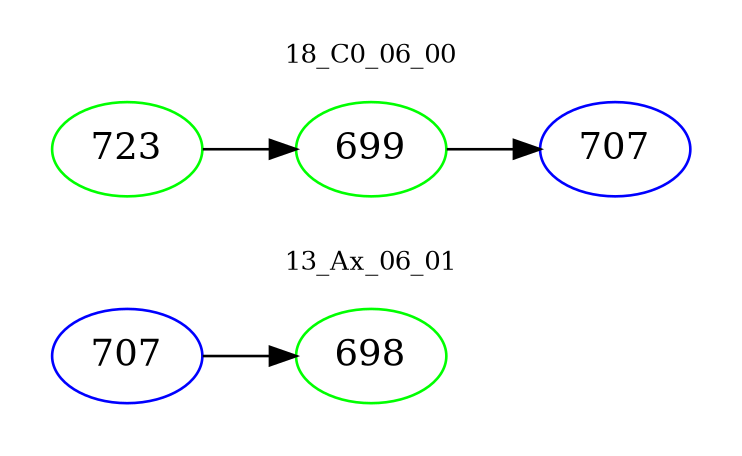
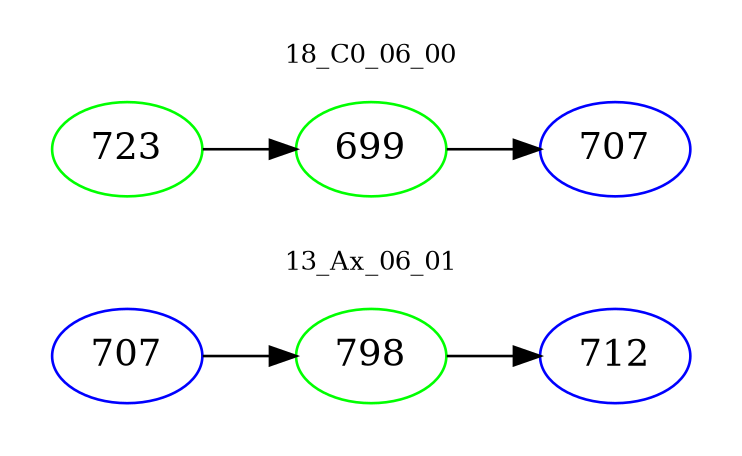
node "698": label "698" -> "798"
node "712": added
